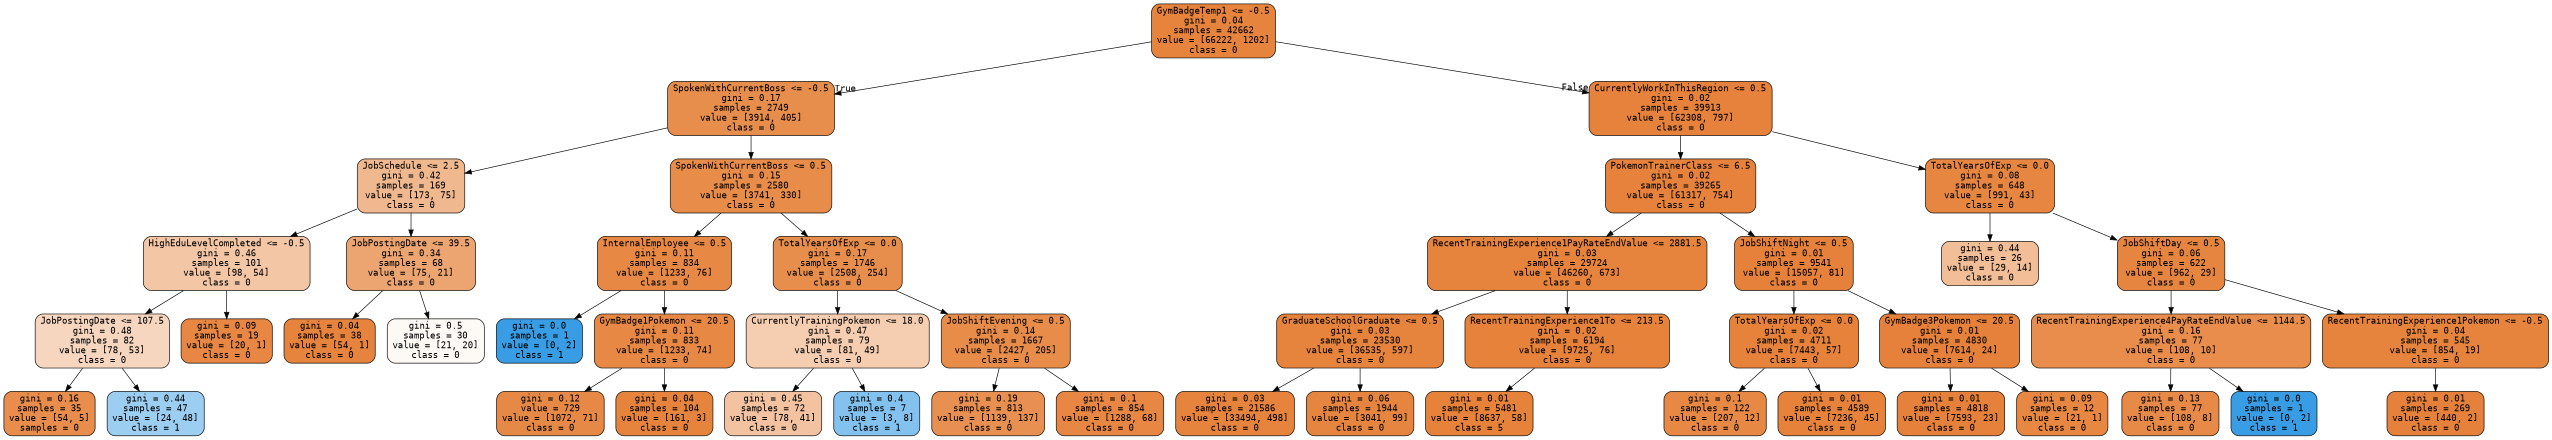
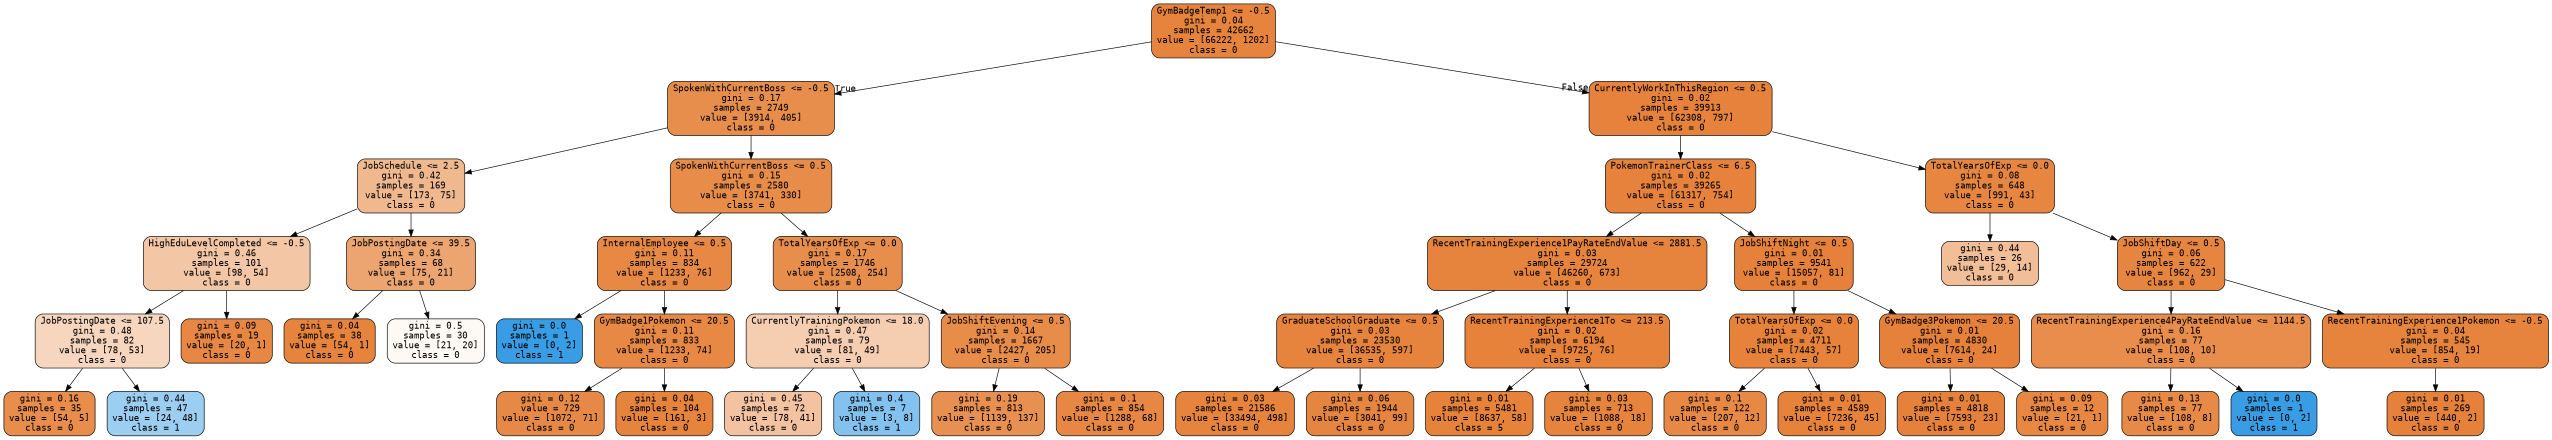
node "gini = 0.16 samples = 35 value = [54, 5] samples = 0": label "gini = 0.16 samples = 35 value = [54, 5] samples = 0" -> "gini = 0.16 samples = 35 value = [54, 5] class = 0"
node "gini = 0.03 samples = 713 value = [1088, 18] class = 0": added
